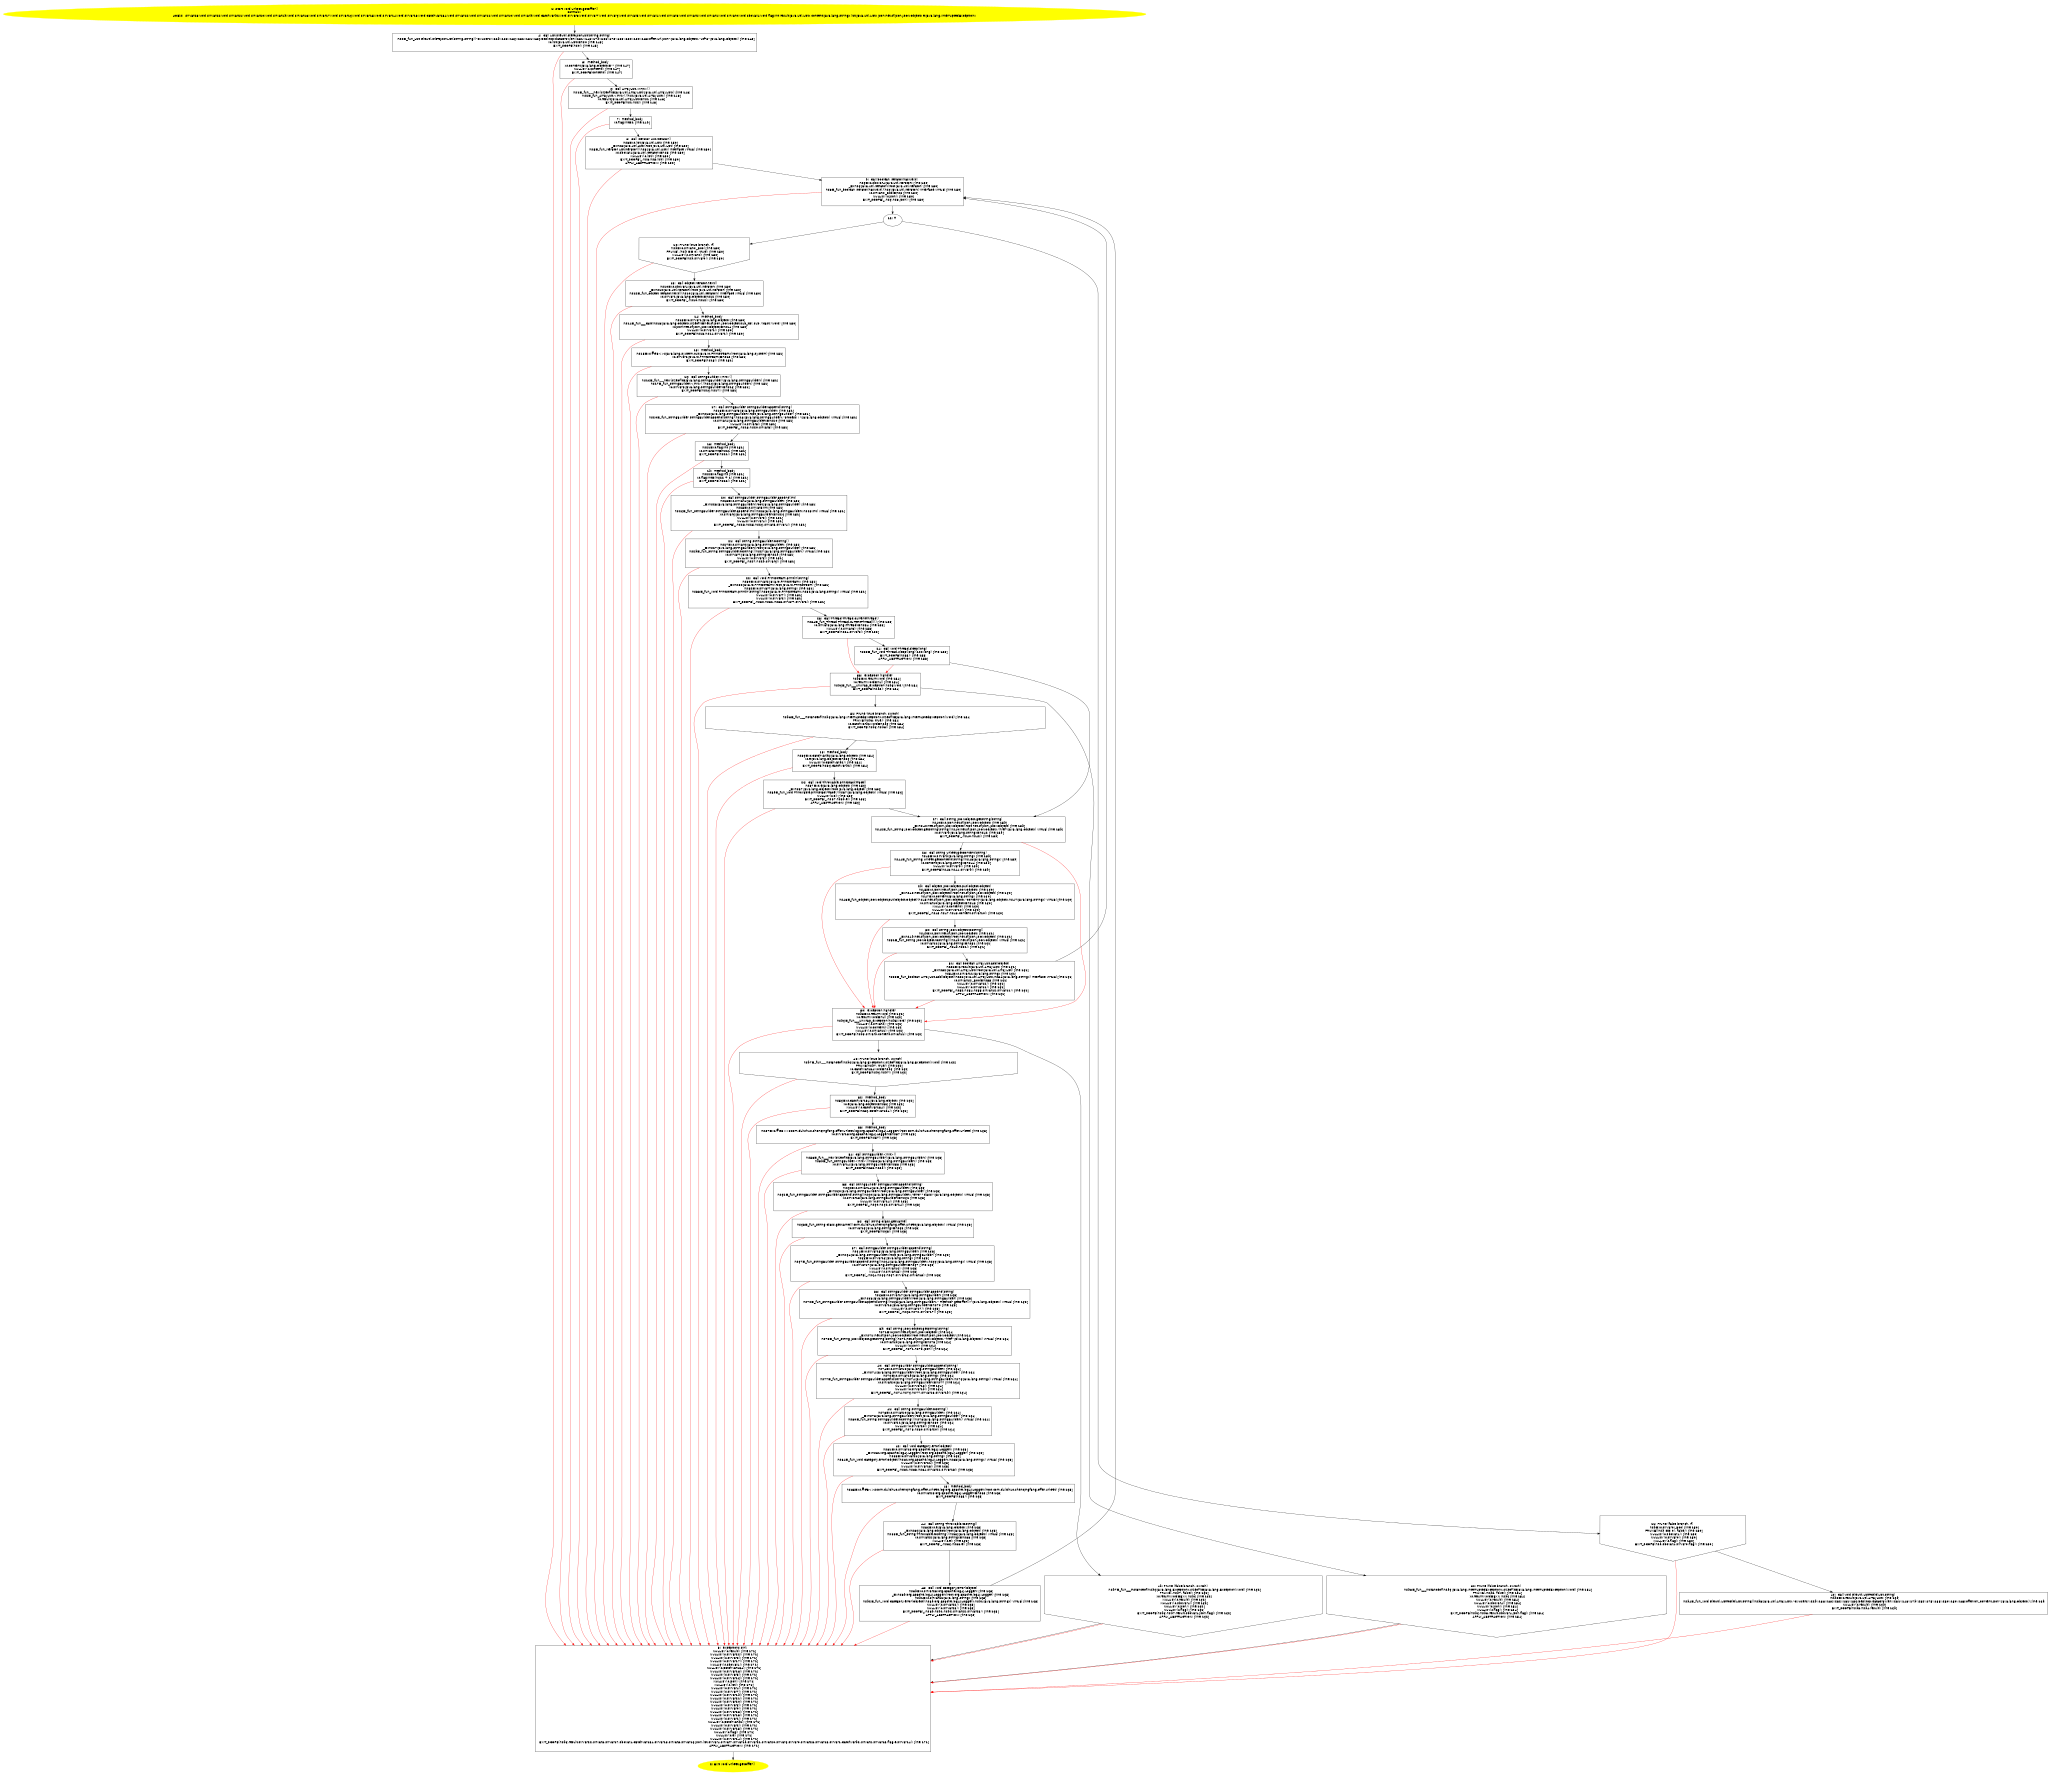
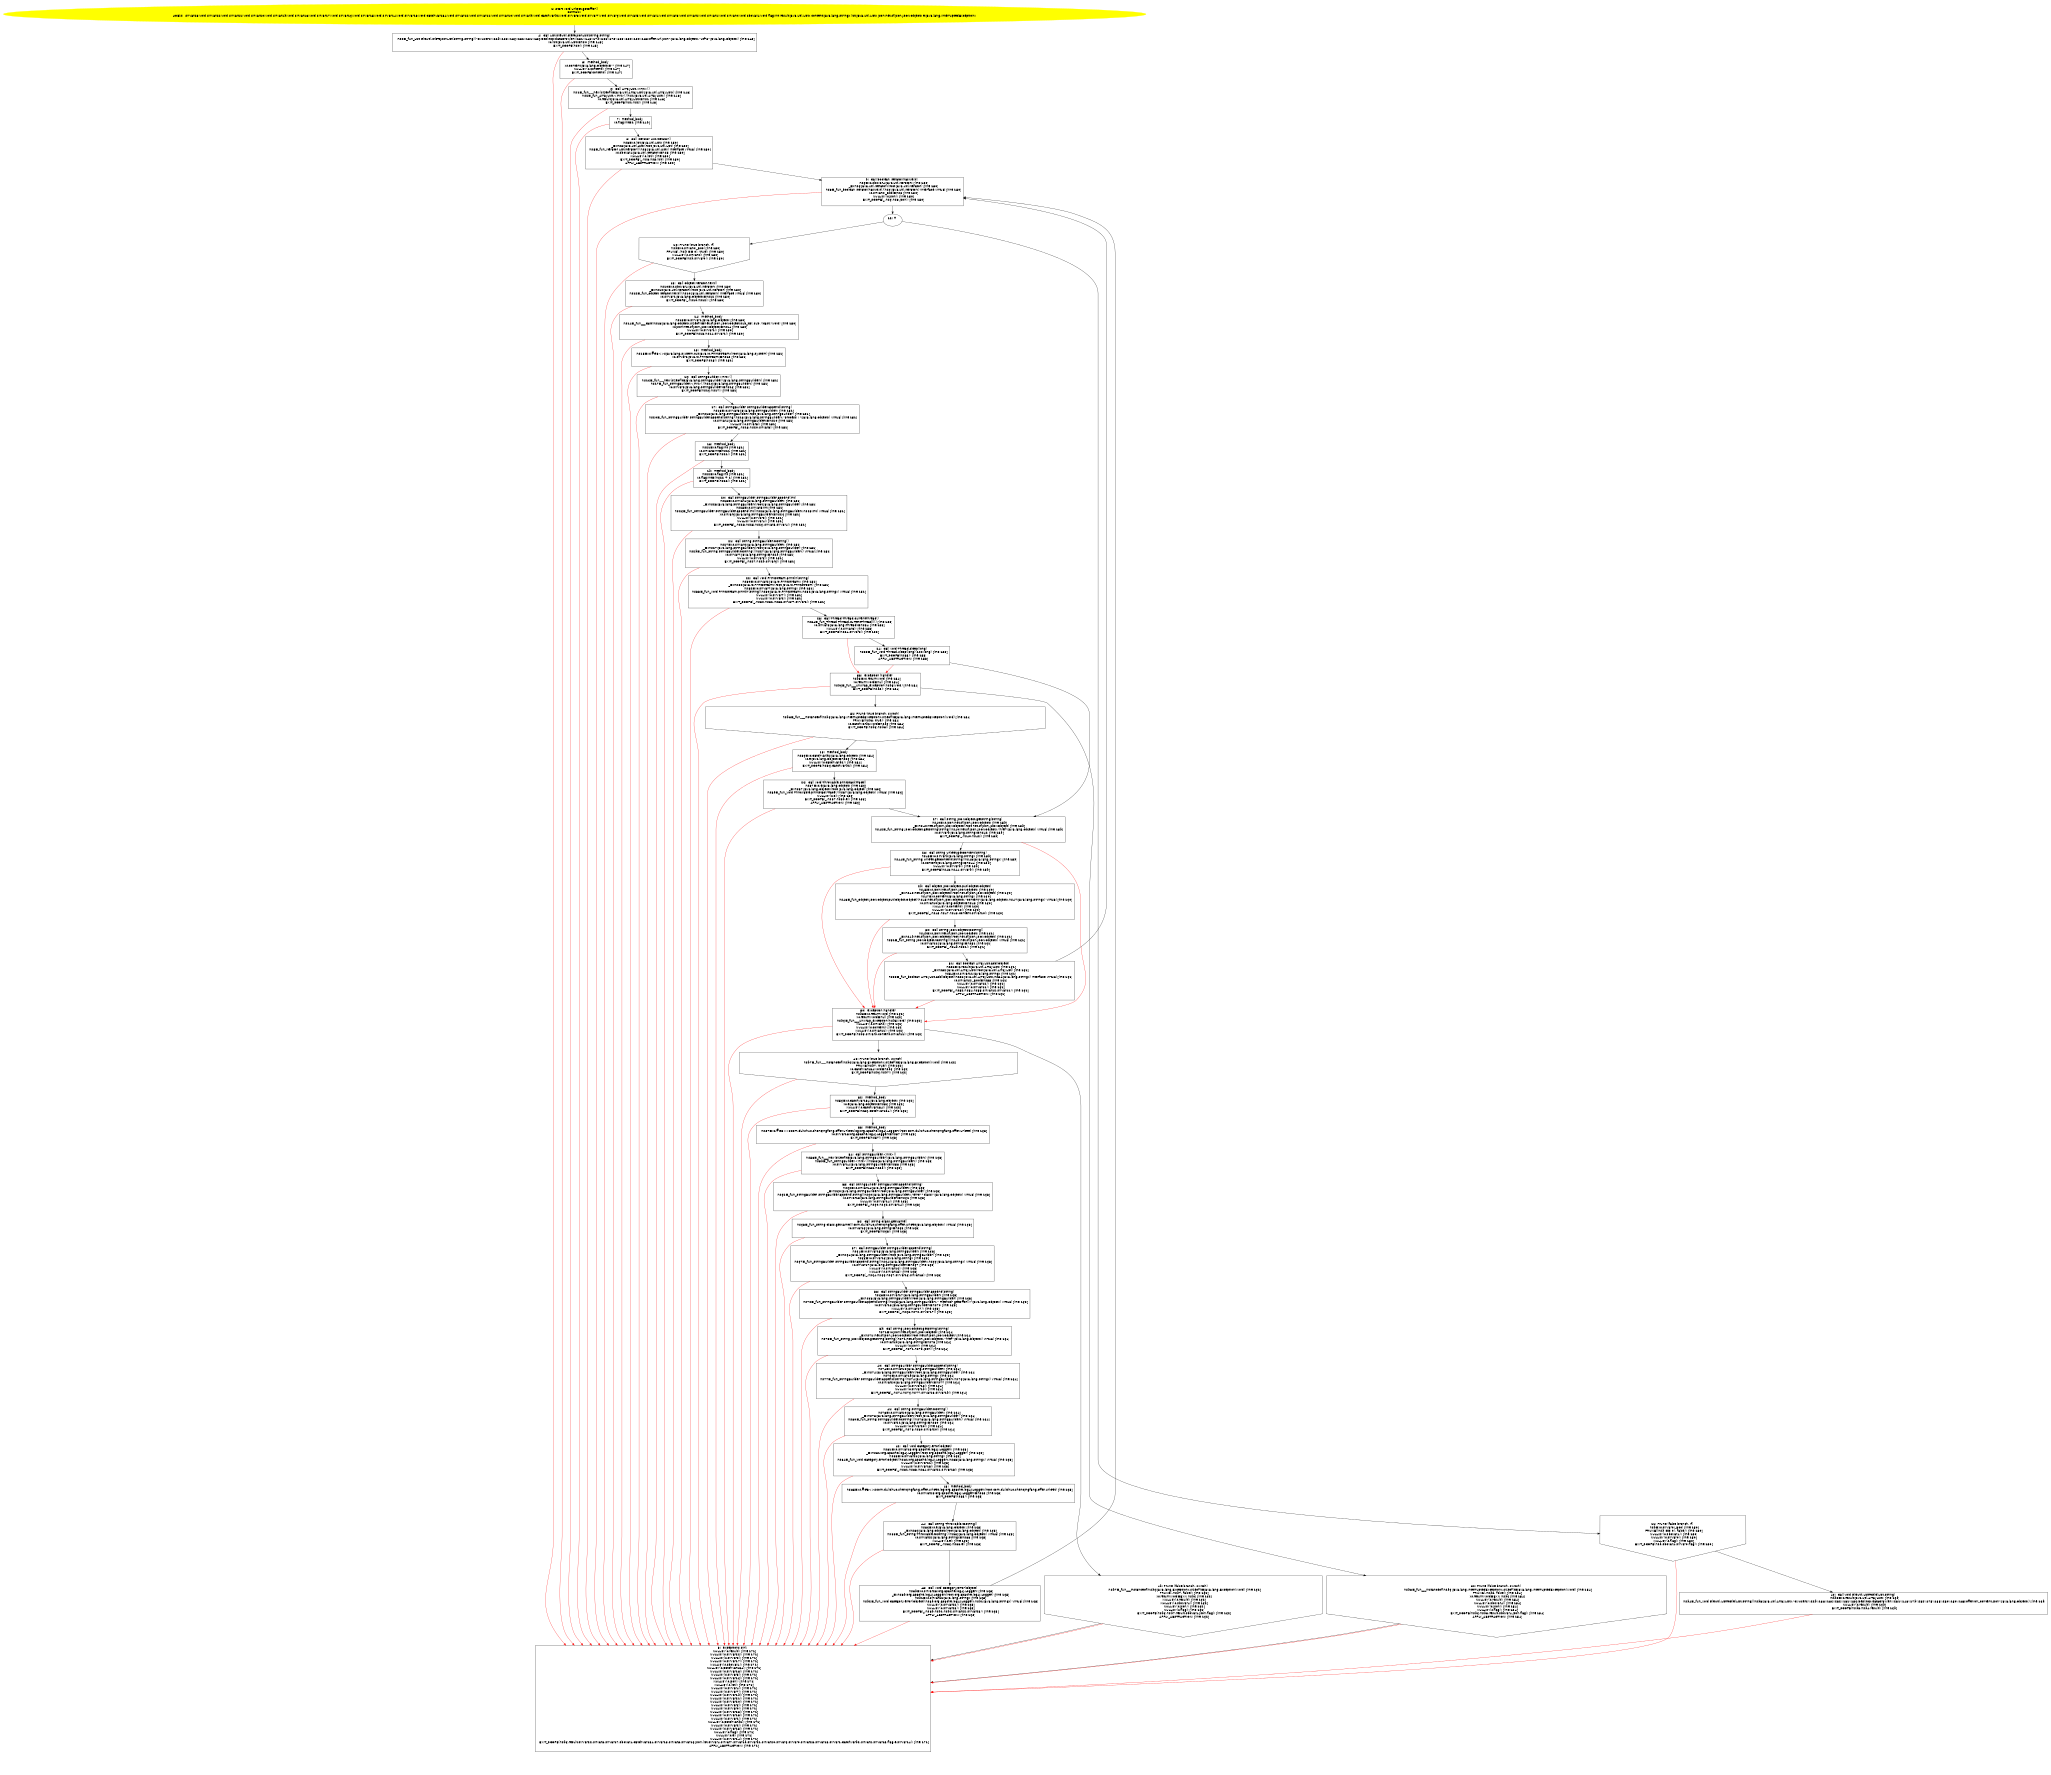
node "2: Exit void UrlGet.getOffer()": removed
